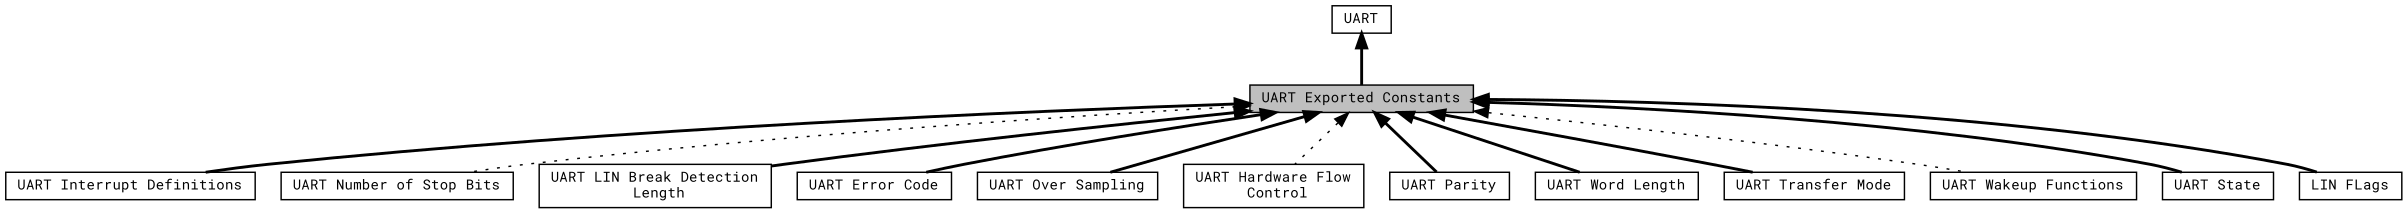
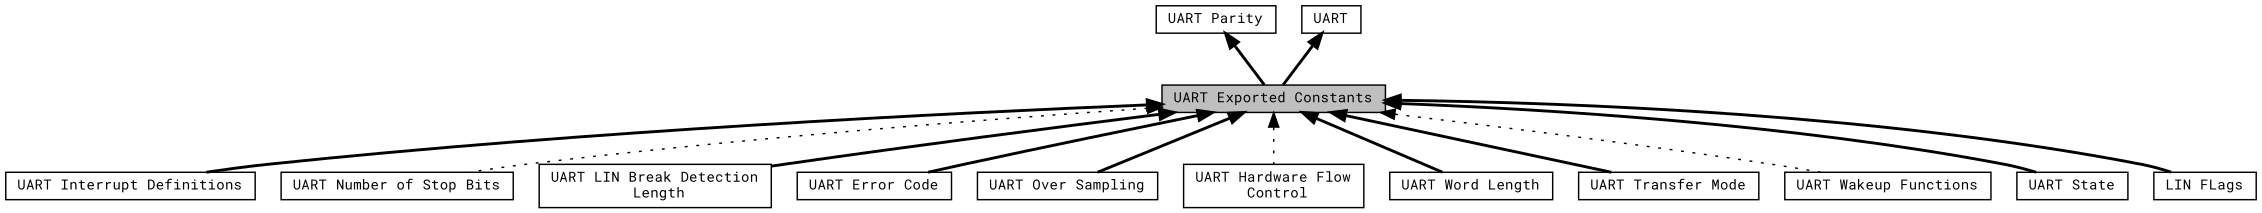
edge "UART Parity" -> "UART Exported Constants": reversed
